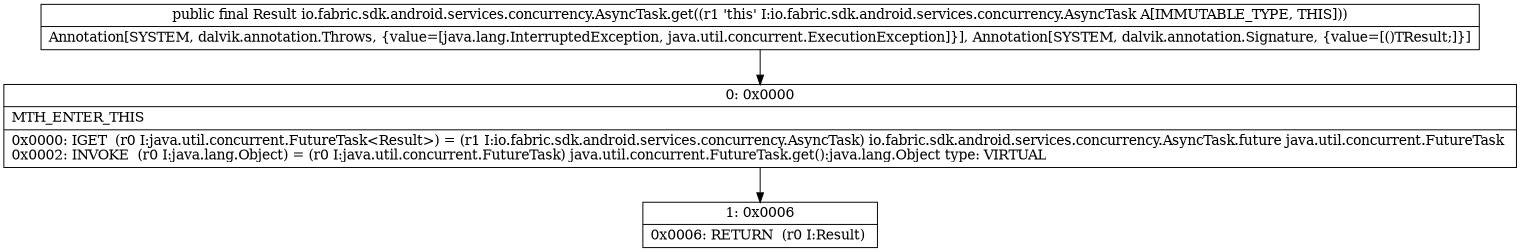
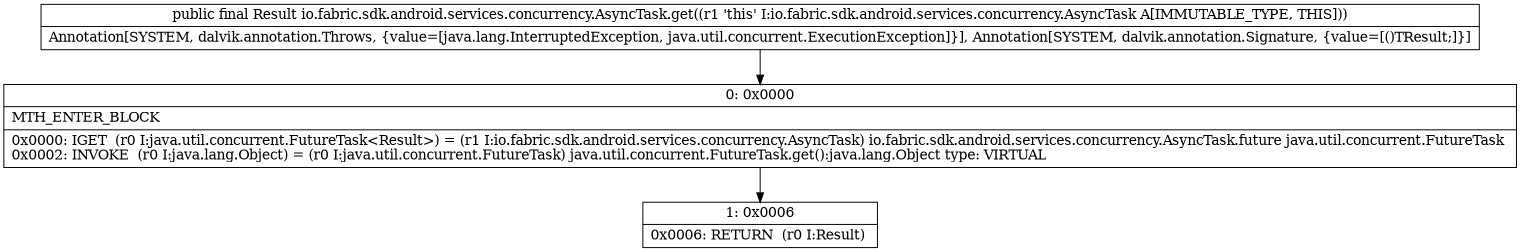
node "0: 0x0000": text "MTH_ENTER_THIS" -> "MTH_ENTER_BLOCK"
